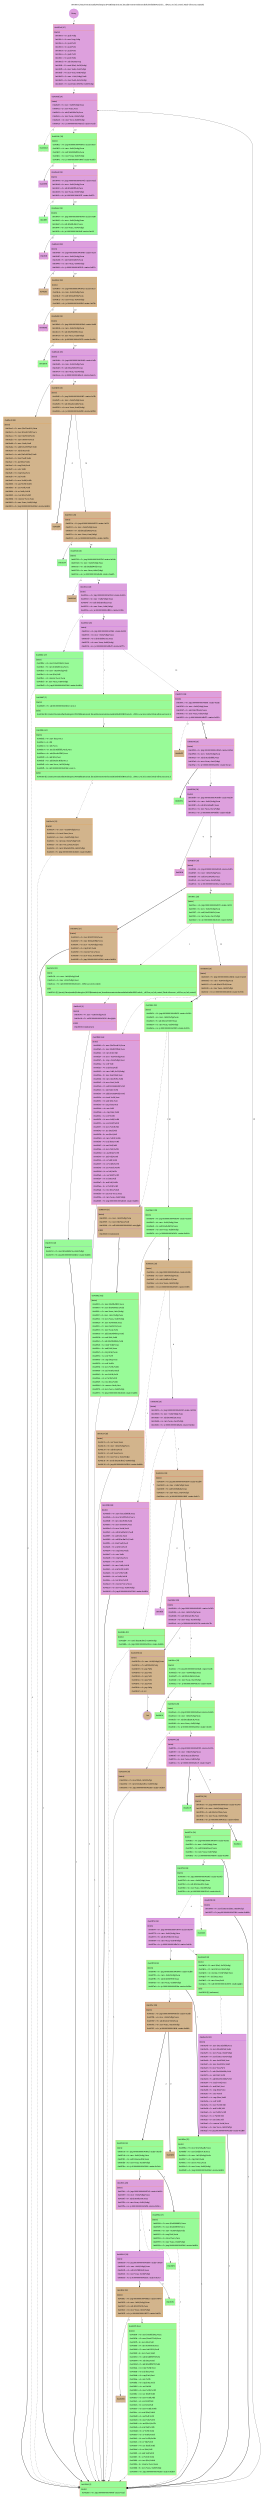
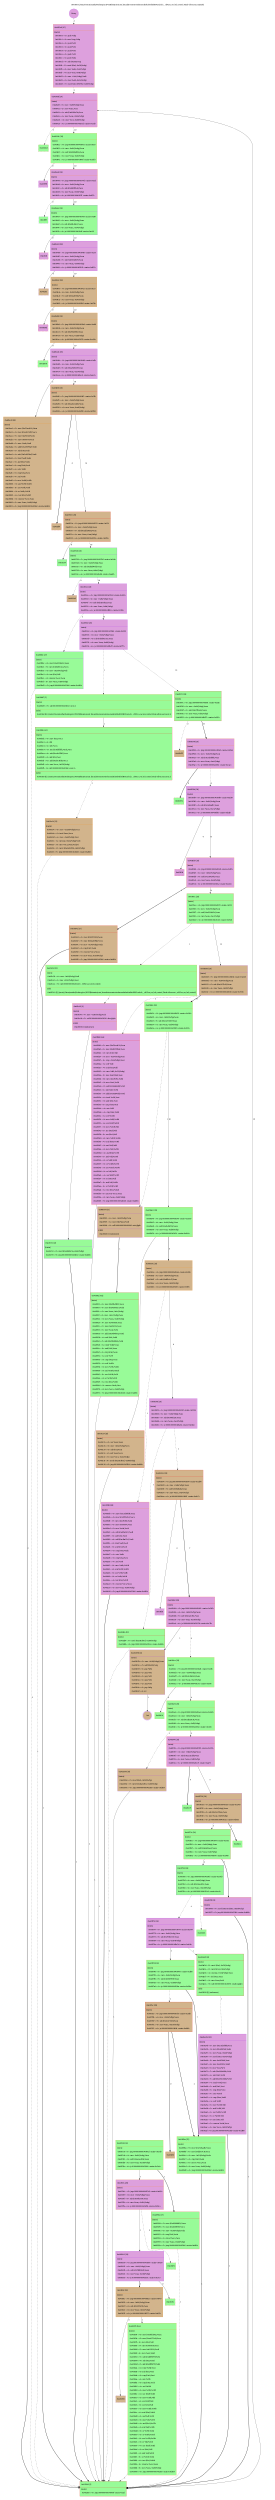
node "0x40157c [28]": fillcolor plum -> palegreen
edge "0x4017ac [28]" -> "0x4017c8 [28]": now "0x4017ac [28]" -> "0x4019ba [27]"
